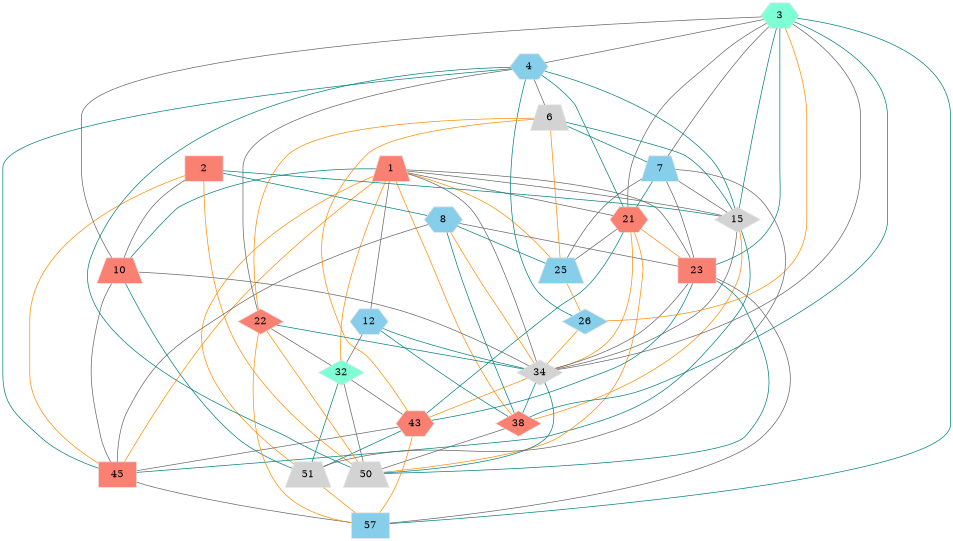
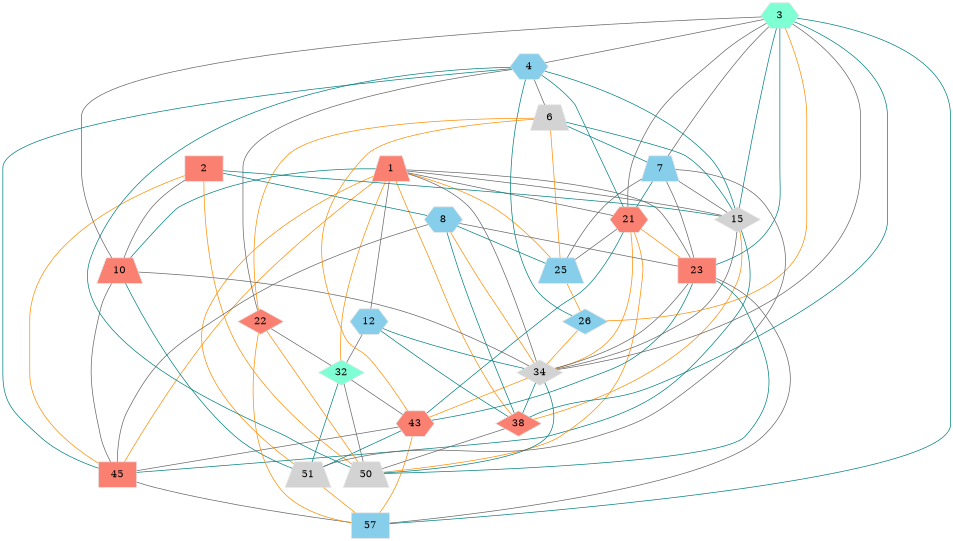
edge "22" -- "34": removed
